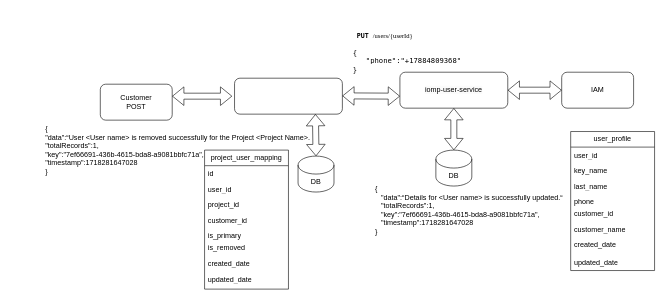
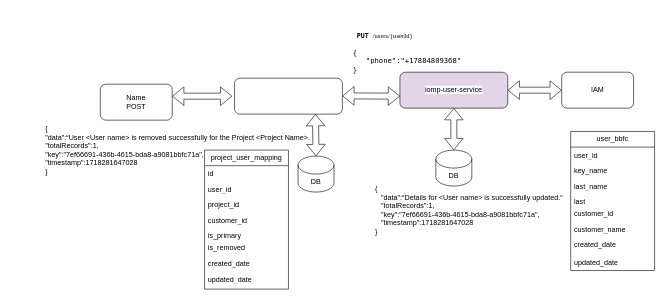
node "iomp-user-service": fillcolor #ffffff -> #e1d5e7
node "Customer POST": label "Customer POST" -> "Name POST"
node "user_profile": label "user_profile" -> "user_bbfc"
node "phone": label "phone" -> "last"
